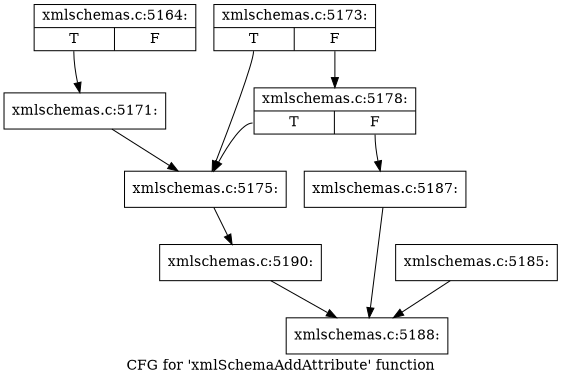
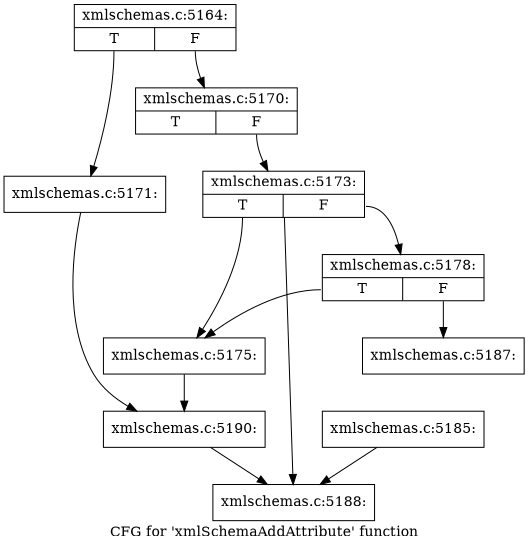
node "xmlschemas.c:5170:": added
edge "xmlschemas.c:5171:" -> "xmlschemas.c:5175:": now "xmlschemas.c:5171:" -> "xmlschemas.c:5190:"
edge "xmlschemas.c:5187:" -> "xmlschemas.c:5188:": now "xmlschemas.c:5173:" -> "xmlschemas.c:5188:"
